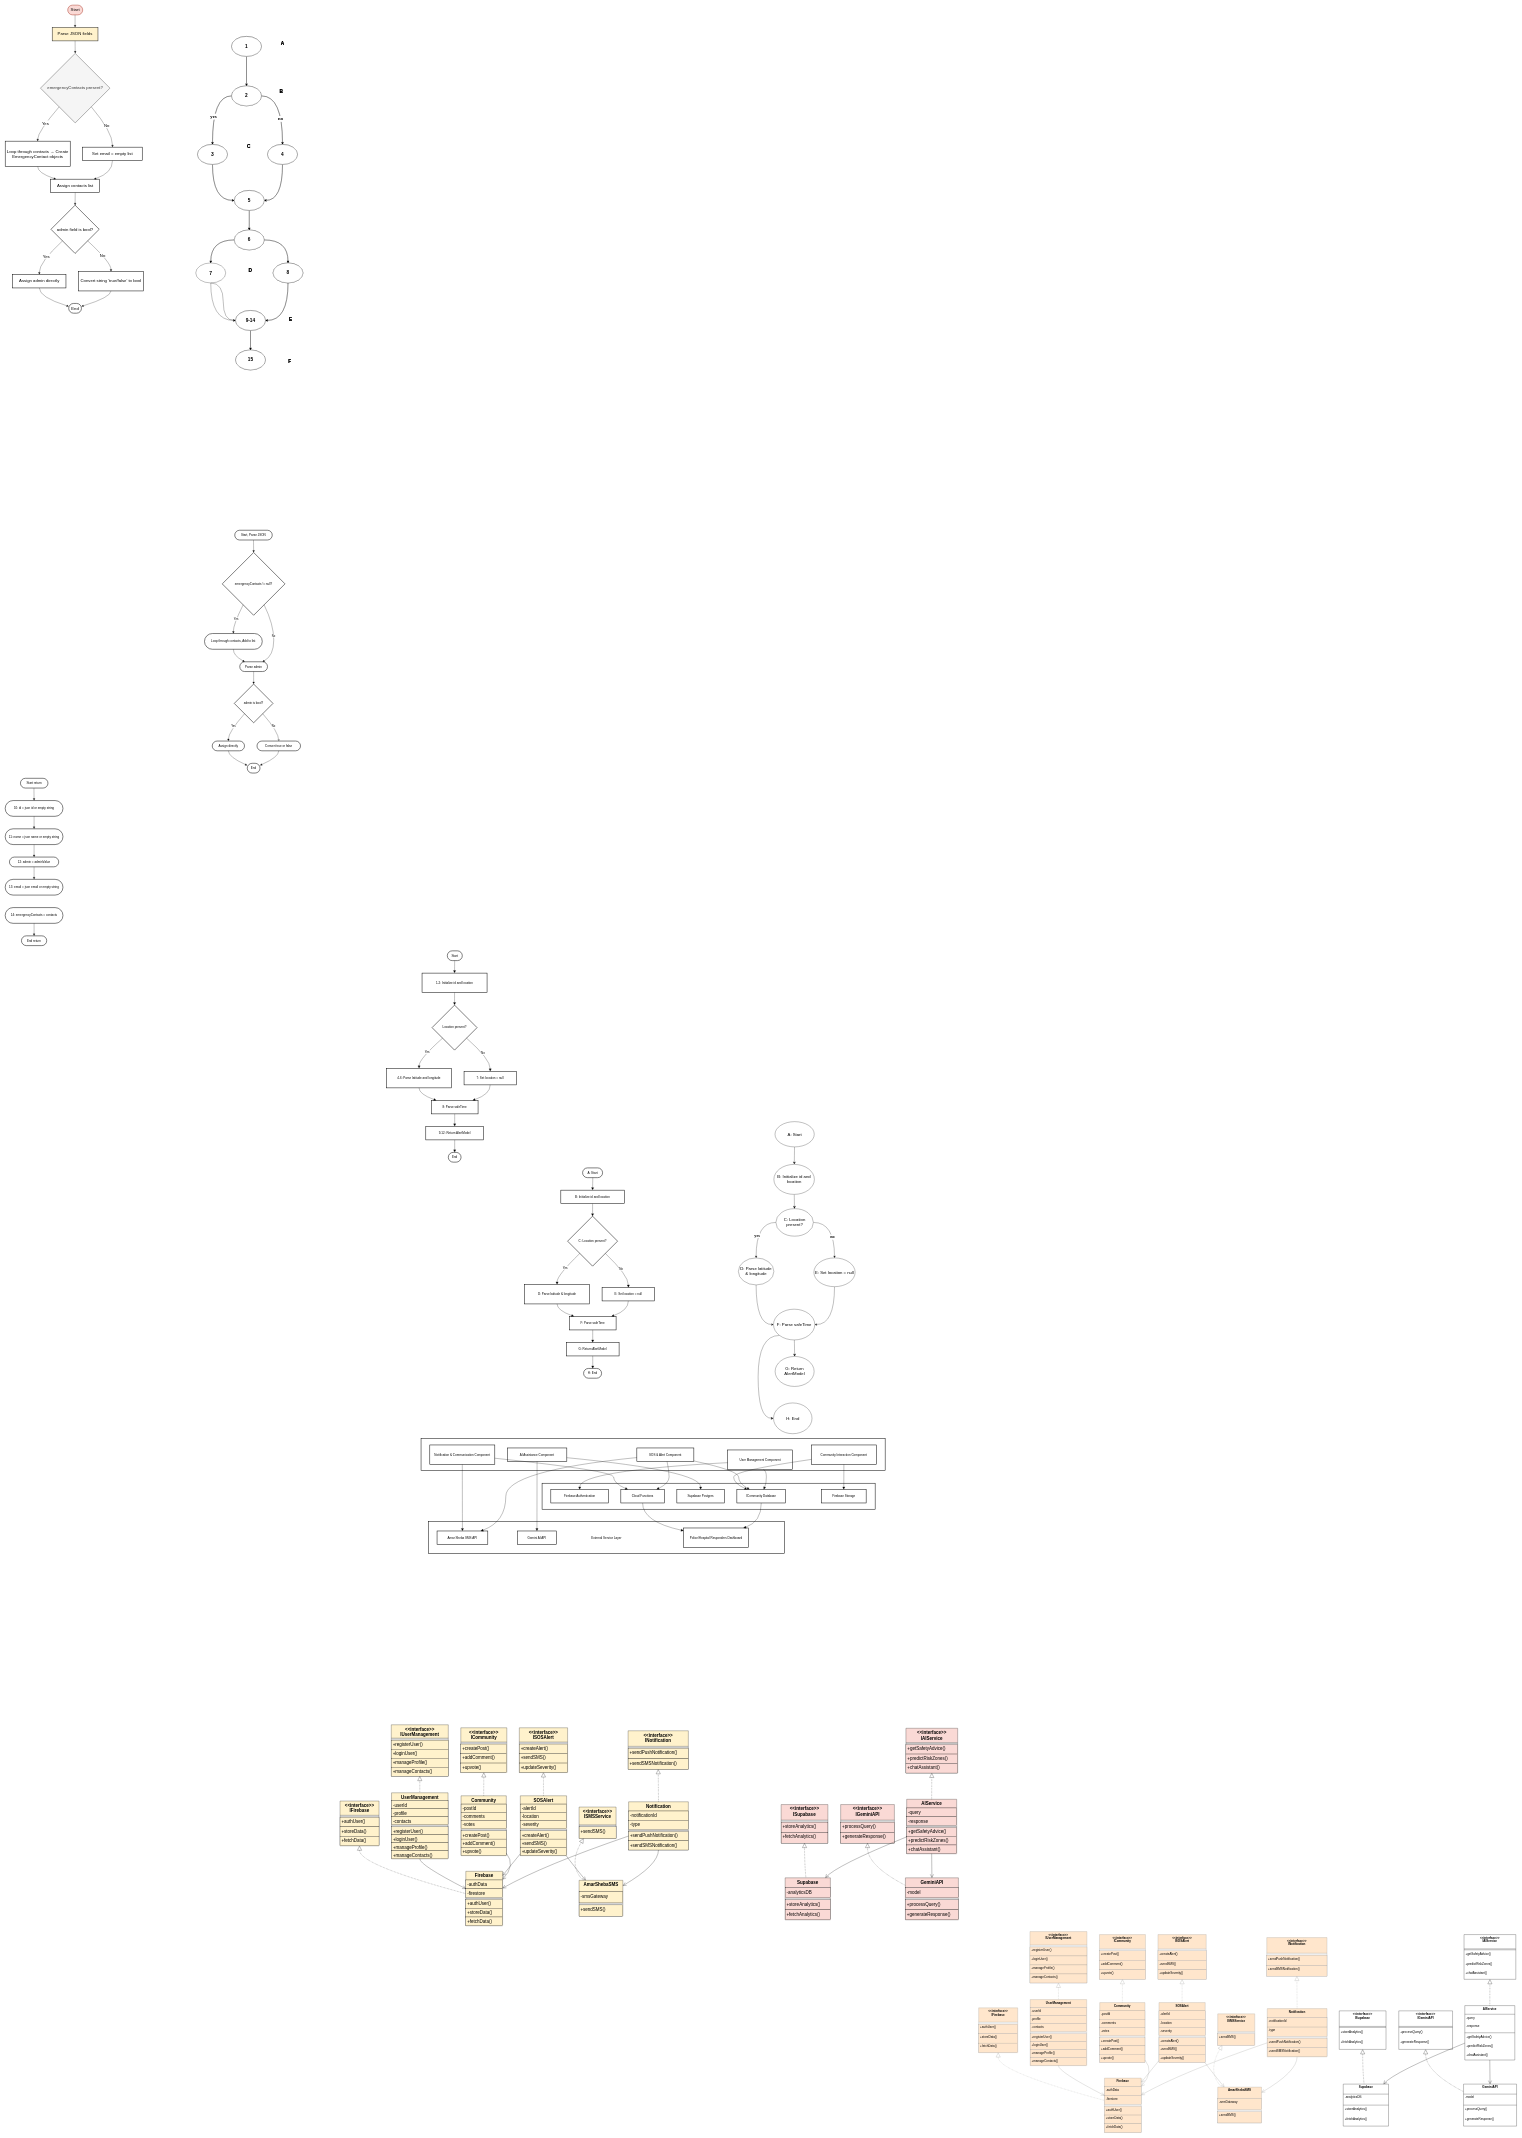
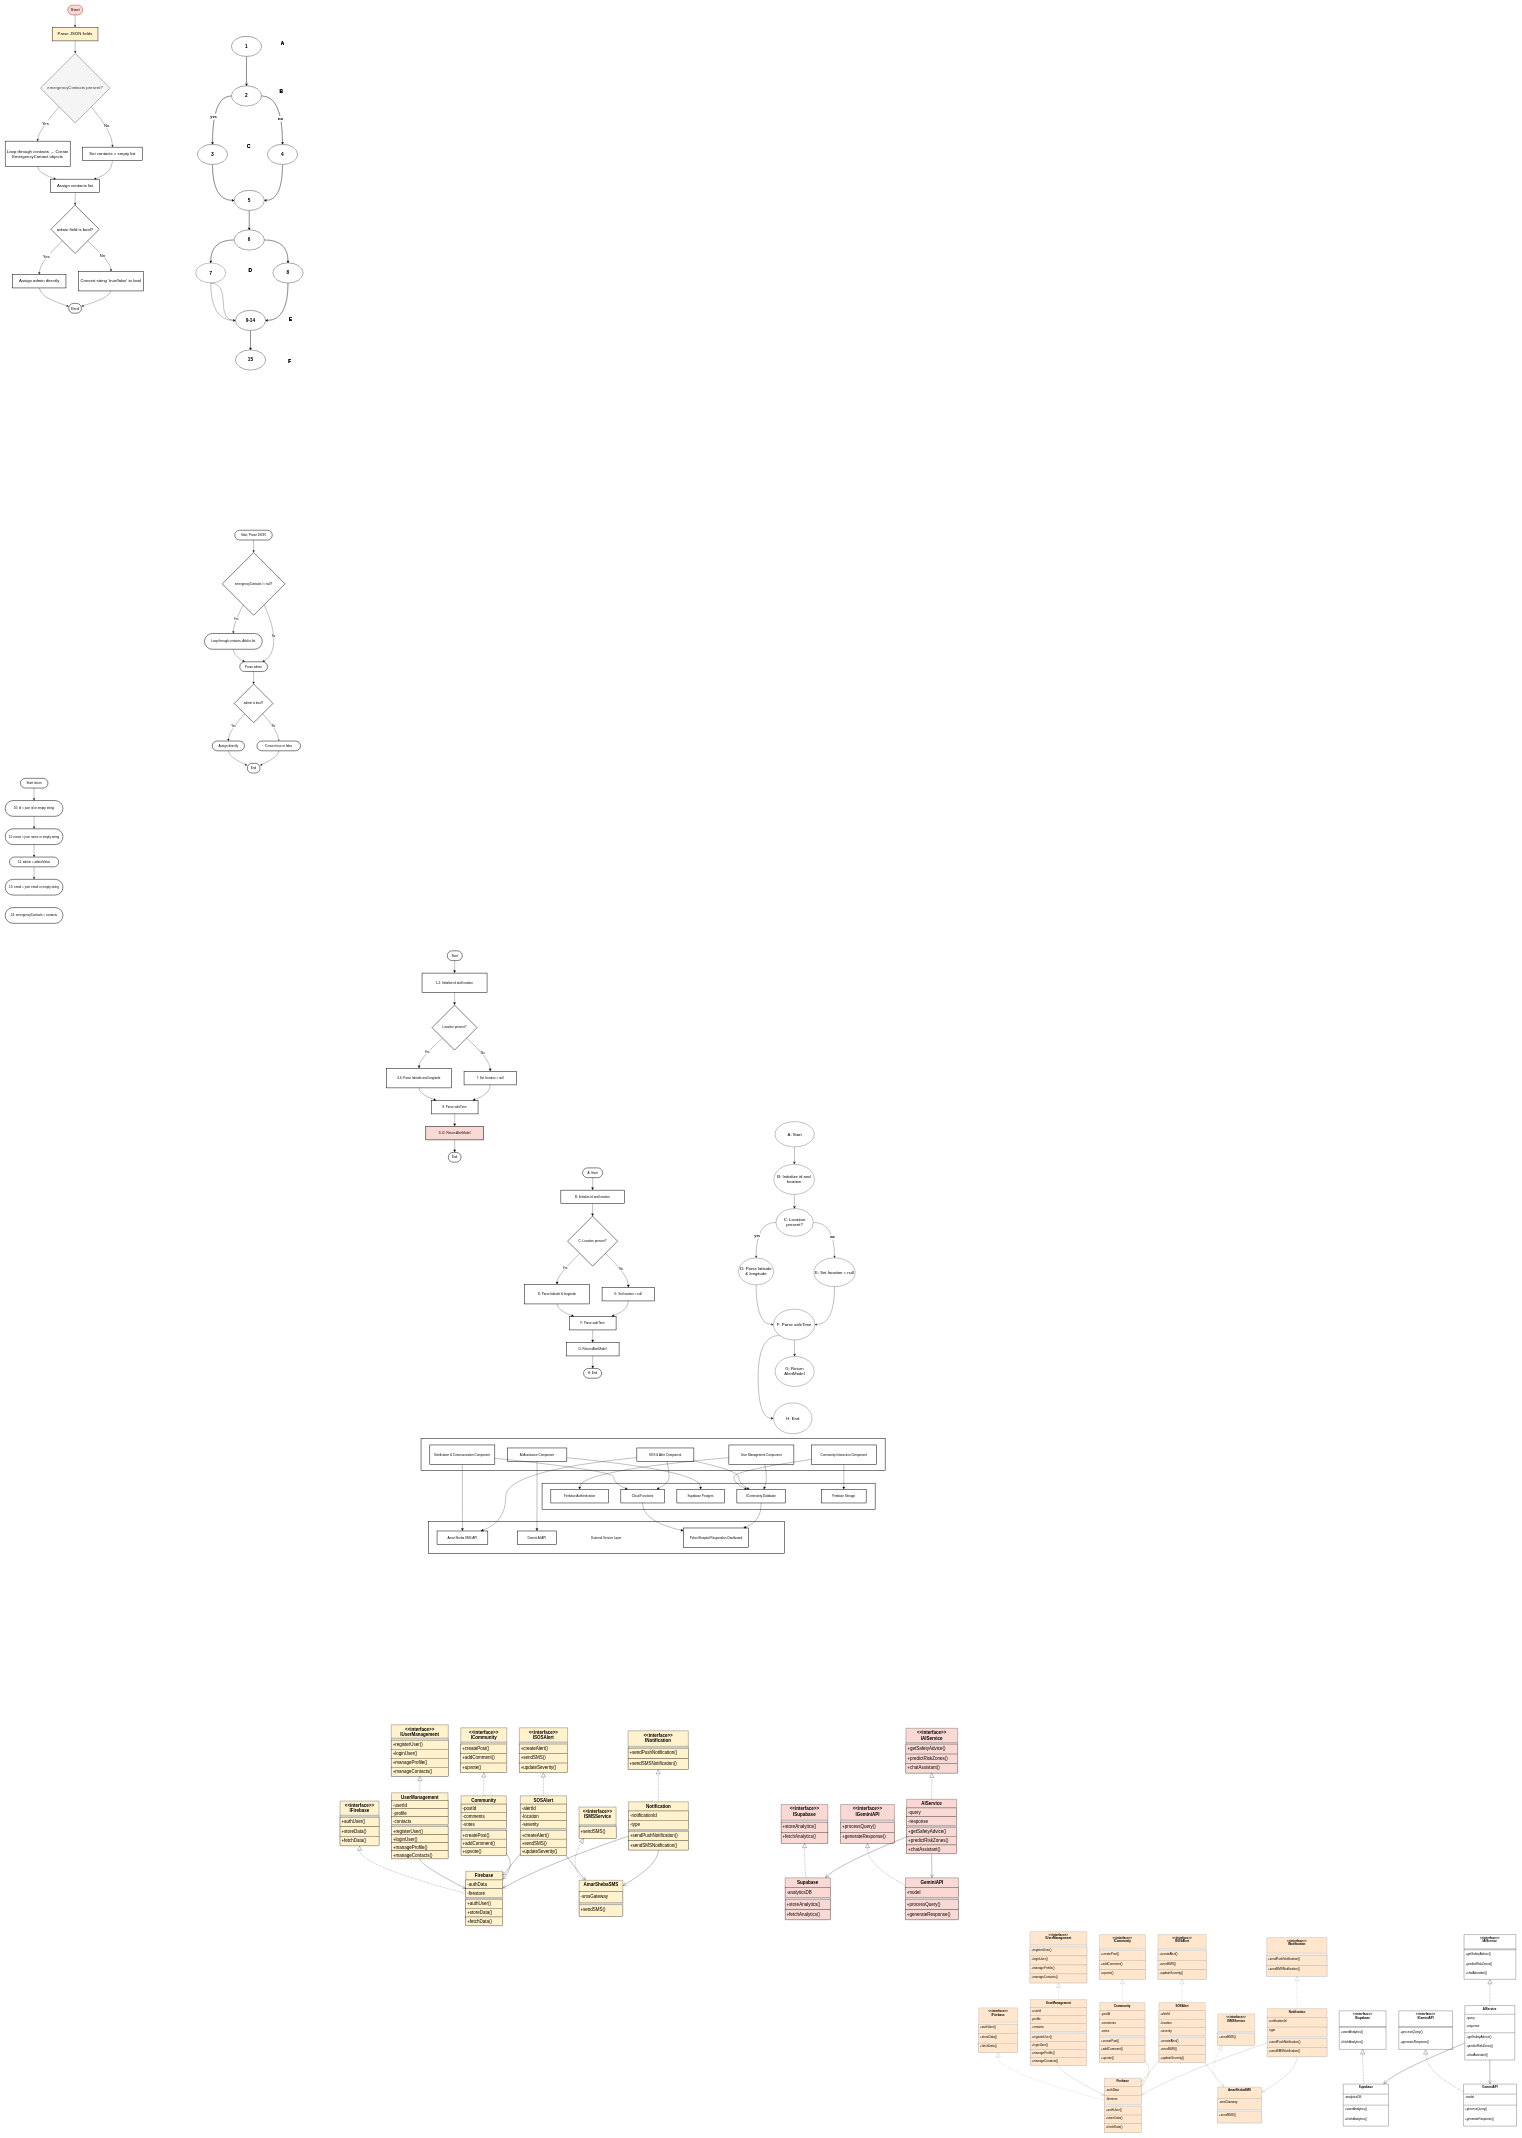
node "Set email = empty list": label "Set email = empty list" -> "Set contacts = empty list"
edge "14: emergencyContacts = contacts" -> "End return": removed
node "End return": removed
node "9-12: Return AlertModel": fillcolor #ffffff -> #fad9d5
node "User Management Component": moved (760, 1459) -> (761, 1454)
